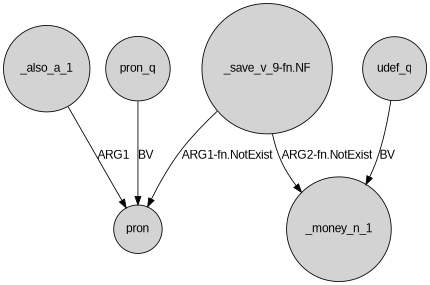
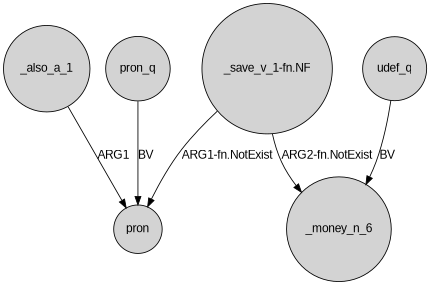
node "_save_v_9-fn.NF": label "_save_v_9-fn.NF" -> "_save_v_1-fn.NF"
node "_money_n_1": label "_money_n_1" -> "_money_n_6"
